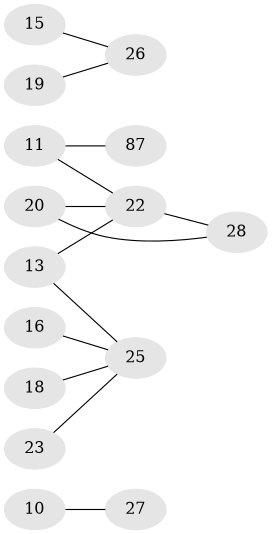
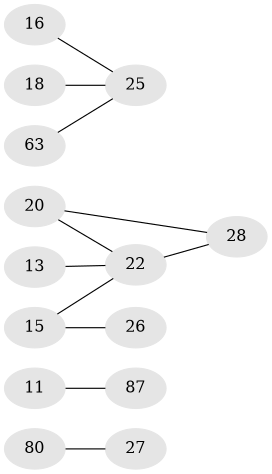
node "19": removed
edge "11" -- "22": now "15" -- "22"
edge "13" -- "25": removed
node "23": label "23" -> "63"
node "10": label "10" -> "80"
